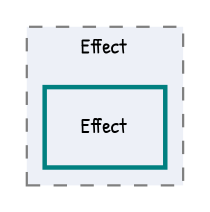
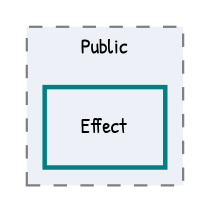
cluster "Effect": label "Effect" -> "Public"
